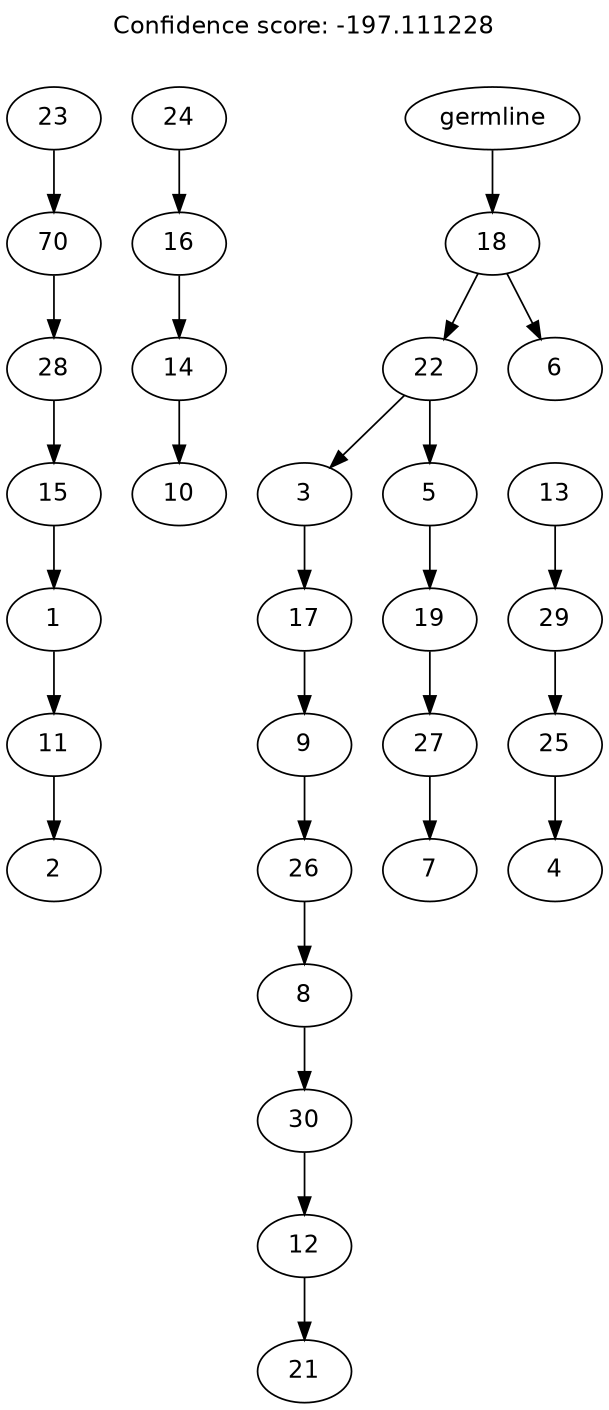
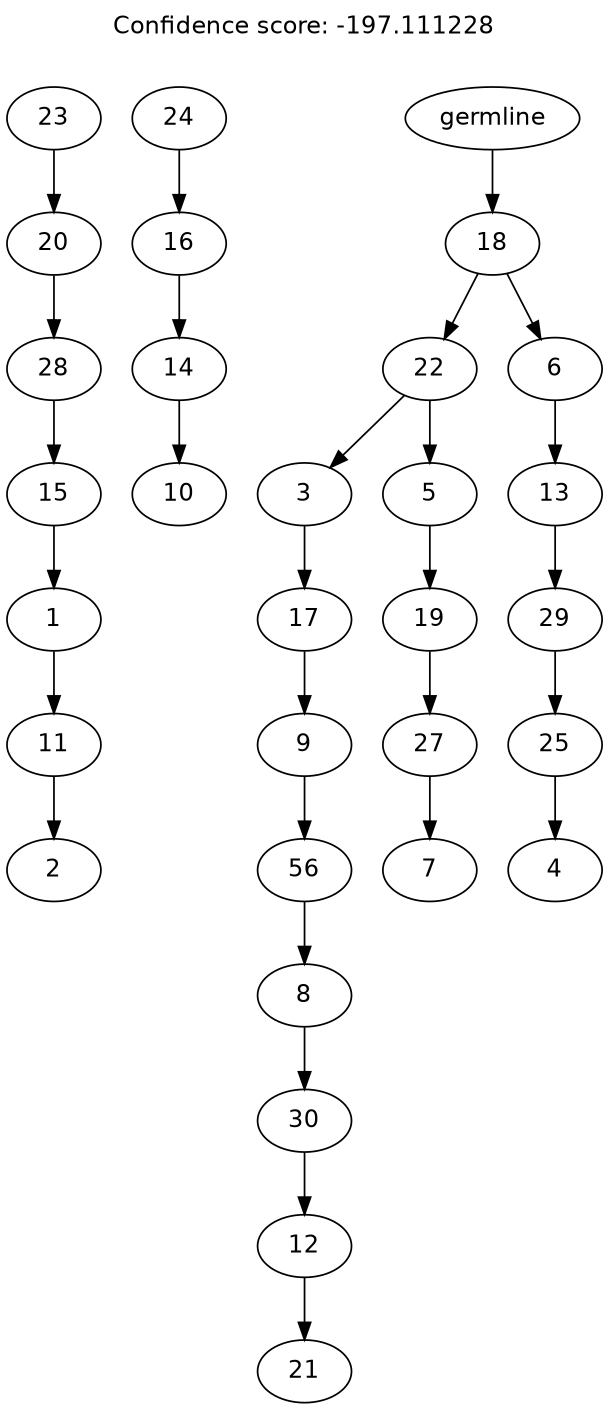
node "70": label "70" -> "20"
edge "6" -> "13": added
node "26": label "26" -> "56"
